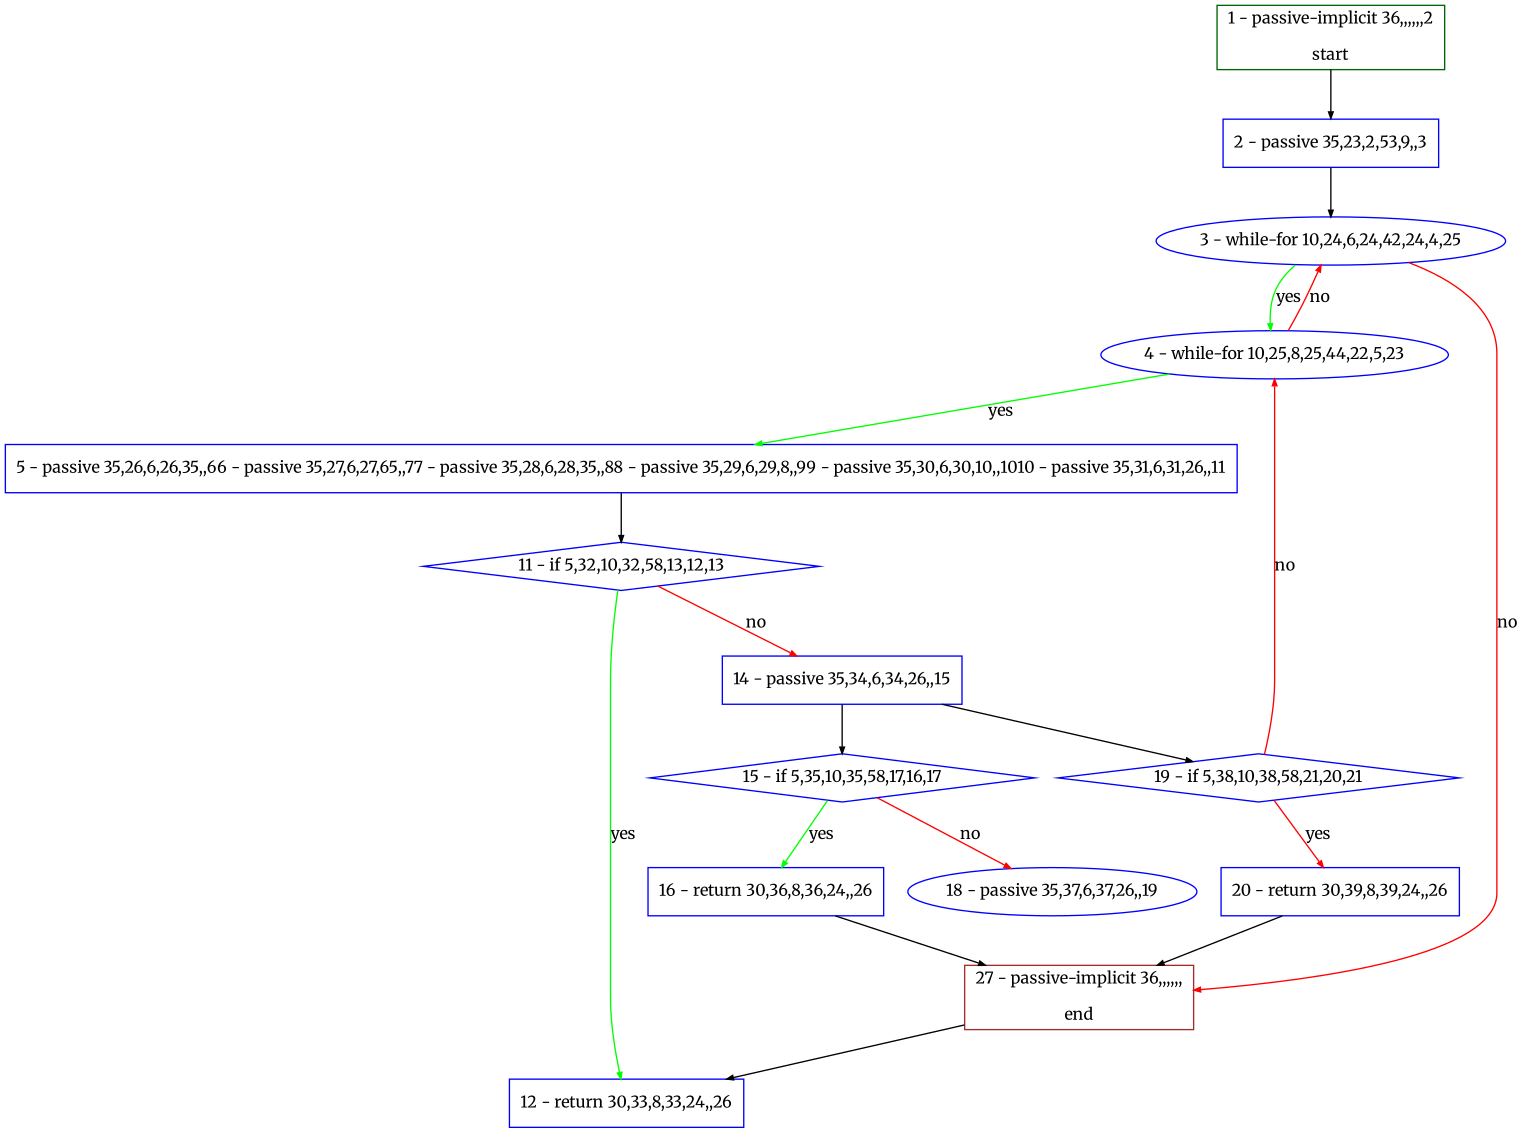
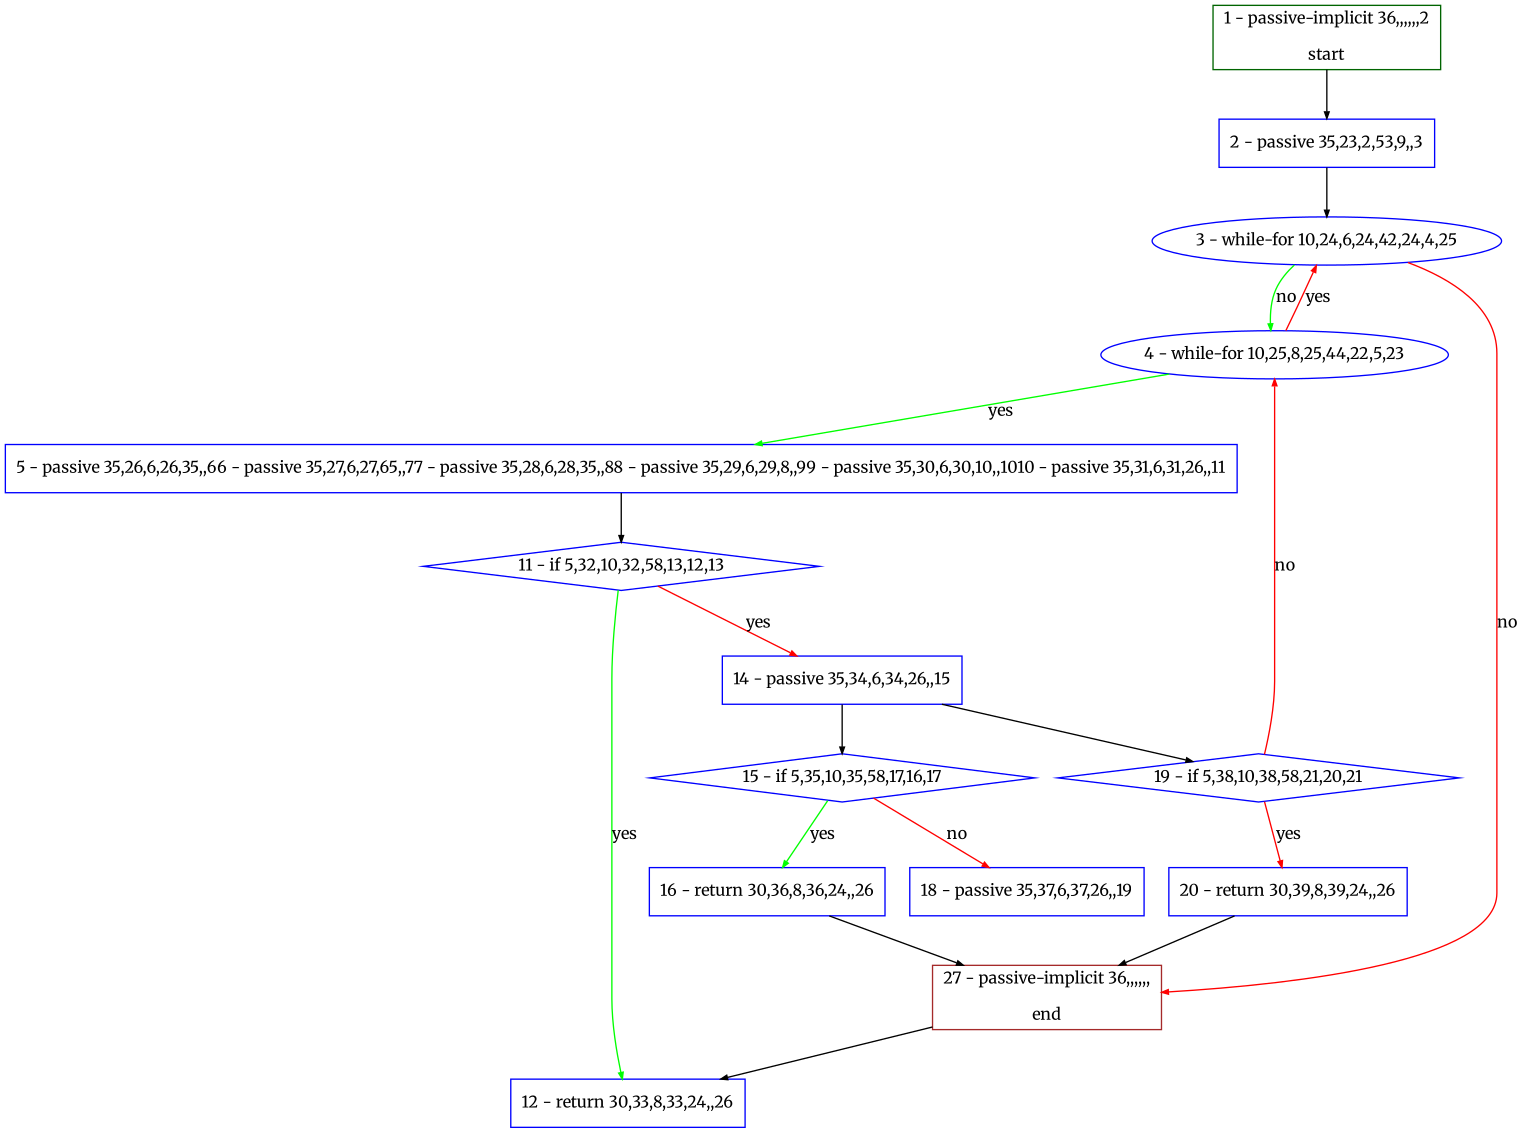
edge "3 - while-for 10,24,6,24,42,24,4,25" -> "4 - while-for 10,25,8,25,44,22,5,23": label "yes" -> "no"
edge "4 - while-for 10,25,8,25,44,22,5,23" -> "3 - while-for 10,24,6,24,42,24,4,25": label "no" -> "yes"
edge "11 - if 5,32,10,32,58,13,12,13" -> "14 - passive 35,34,6,34,26,,15": label "no" -> "yes"
node "18 - passive 35,37,6,37,26,,19": shape ellipse -> box
